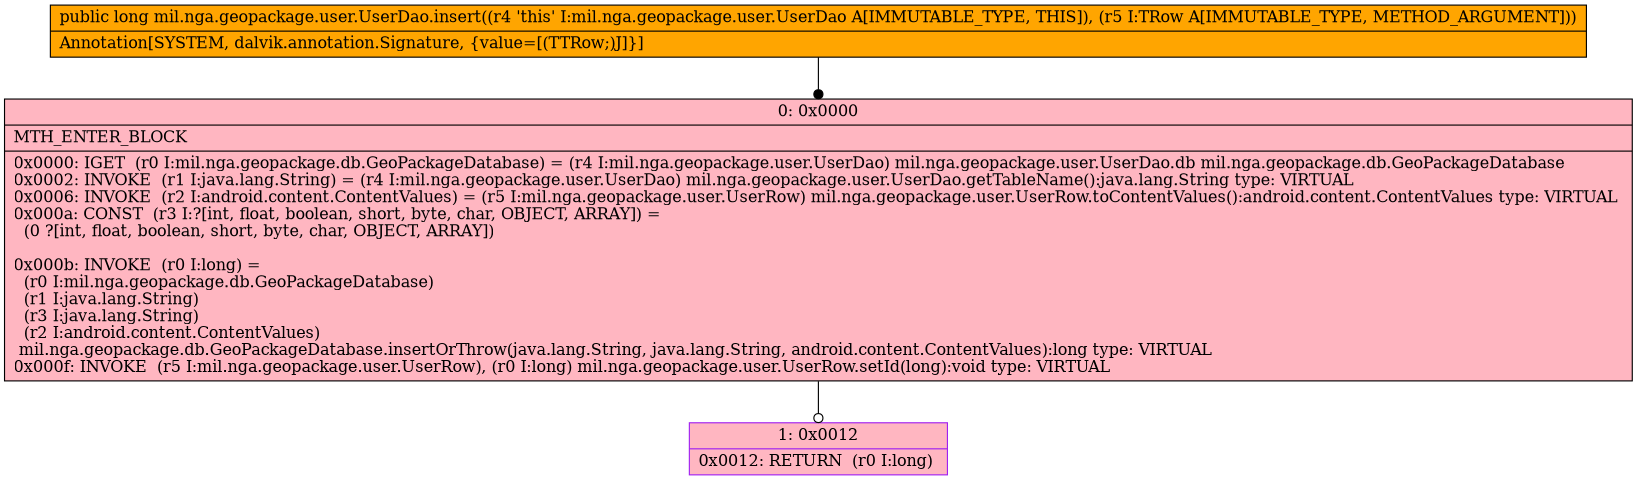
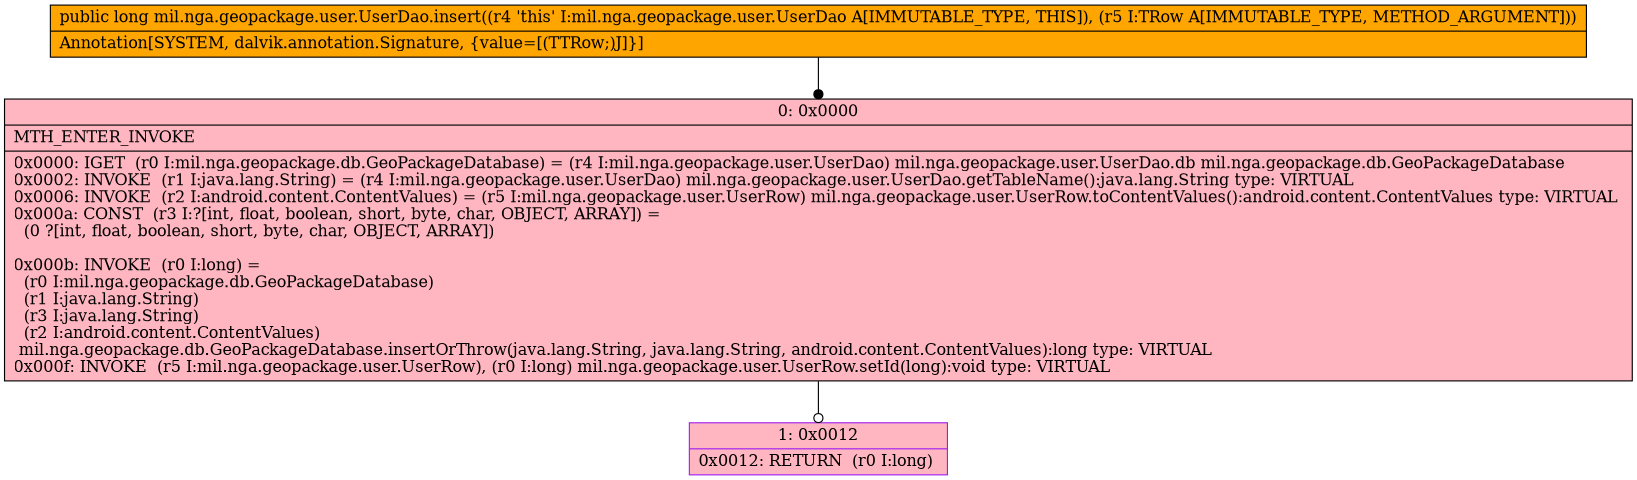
node "0: 0x0000": text "MTH_ENTER_BLOCK" -> "MTH_ENTER_INVOKE"
